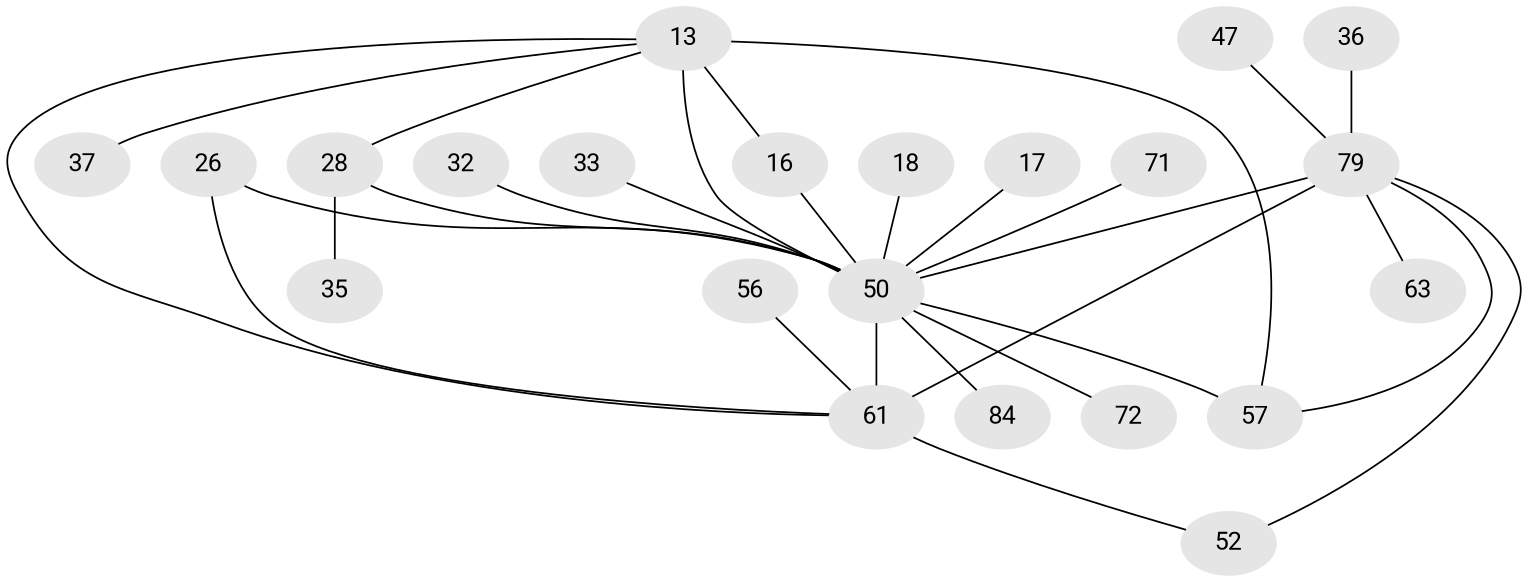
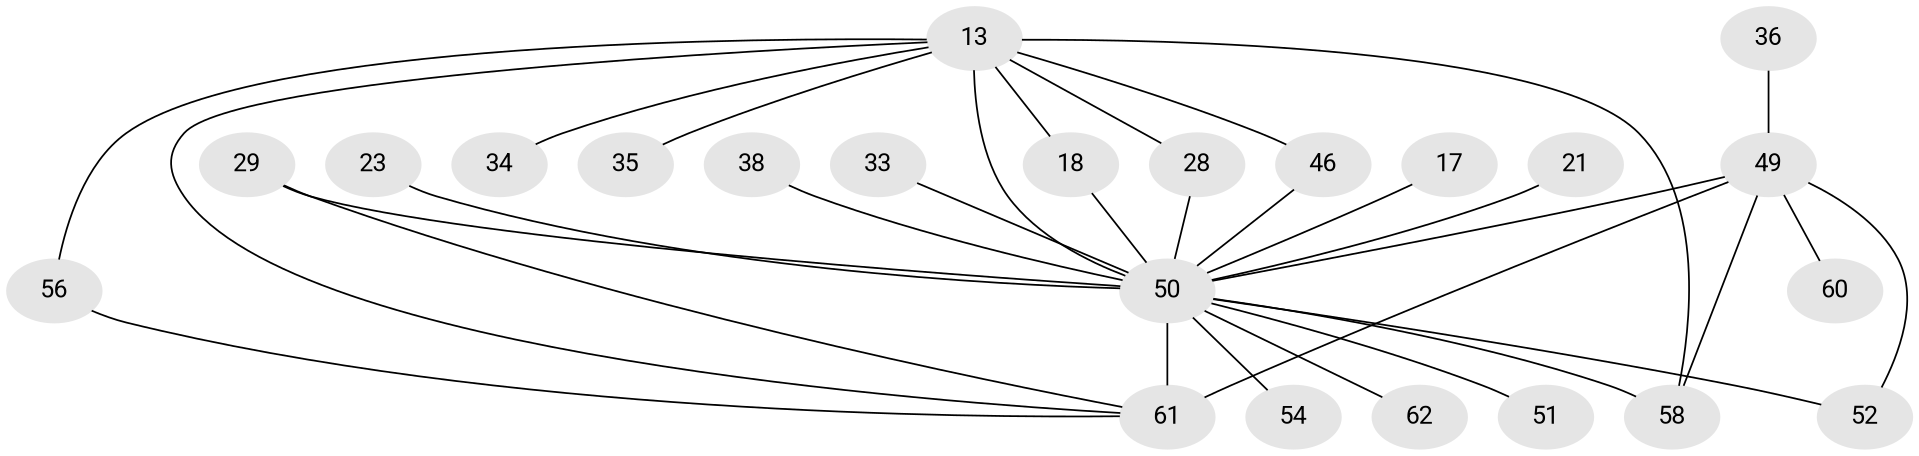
node "47": removed
edge "13" -- "56": added
edge "13" -- "18": added
node "37": label "37" -> "34"
node "26": label "26" -> "29"
node "23": added
node "32": label "32" -> "38"
node "16": label "16" -> "46"
node "71": label "71" -> "21"
node "79": label "79" -> "49"
edge "28" -- "35": now "13" -- "35"
node "63": label "63" -> "60"
node "84": label "84" -> "54"
node "72": label "72" -> "62"
node "57": label "57" -> "58"
node "51": added
edge "61" -- "52": now "50" -- "52"
